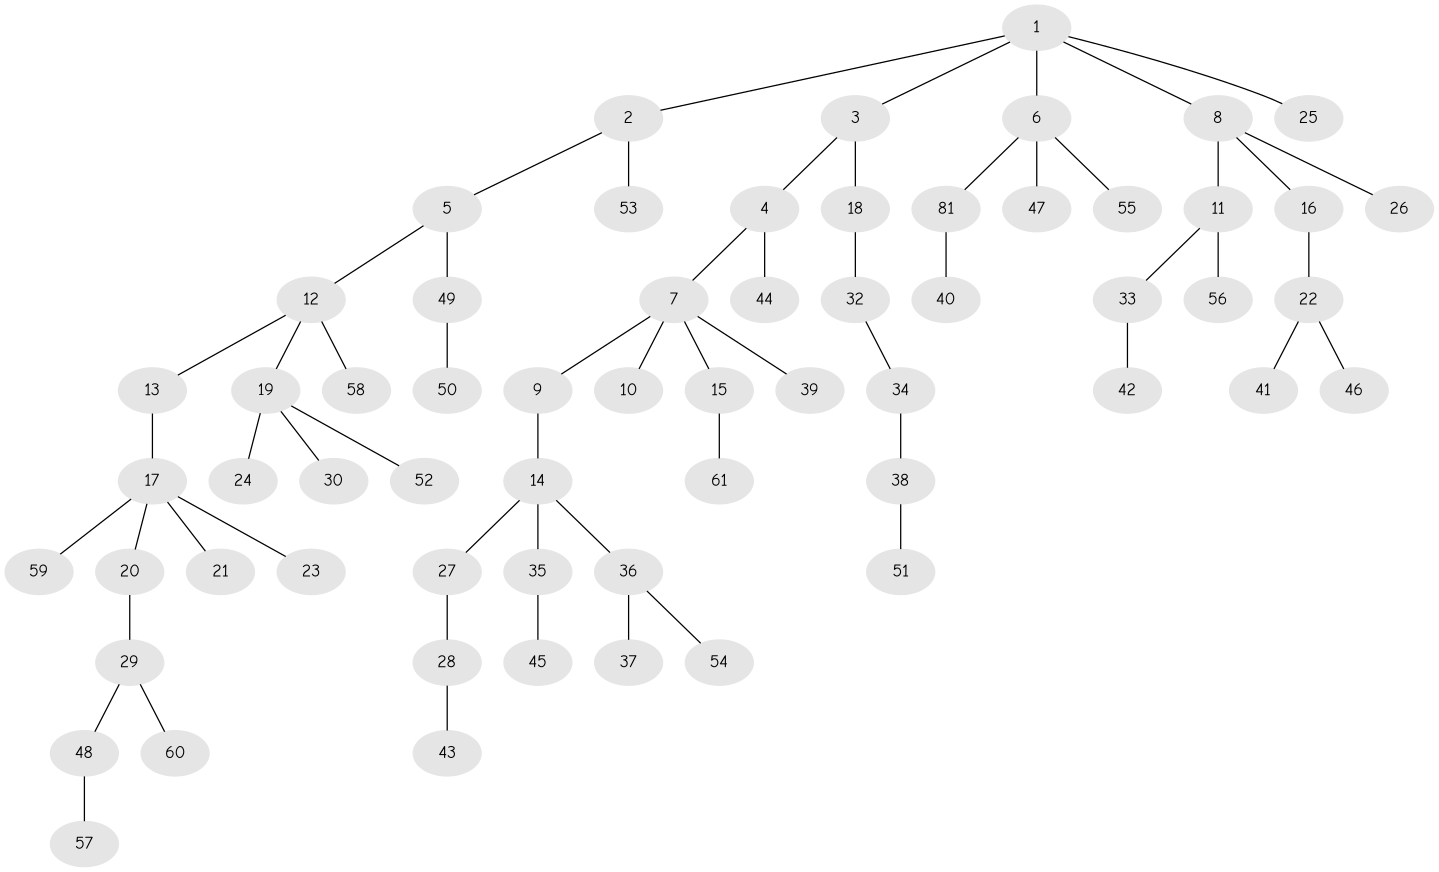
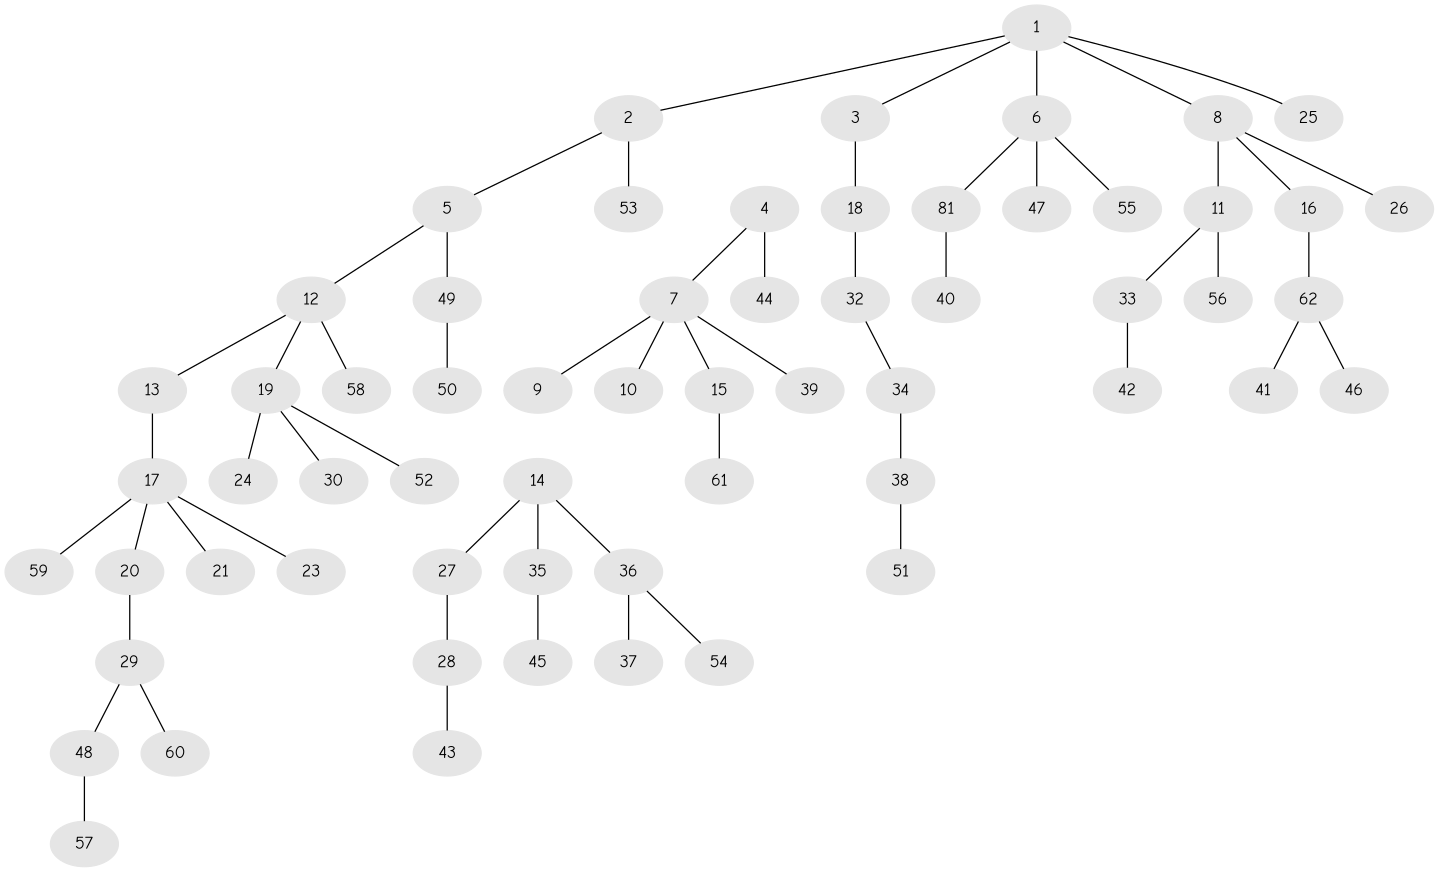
edge "3" -- "4": removed
node "22": label "22" -> "62"
edge "9" -- "14": removed
